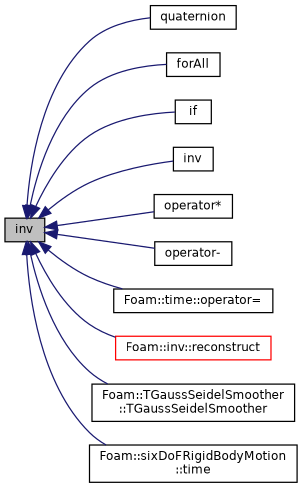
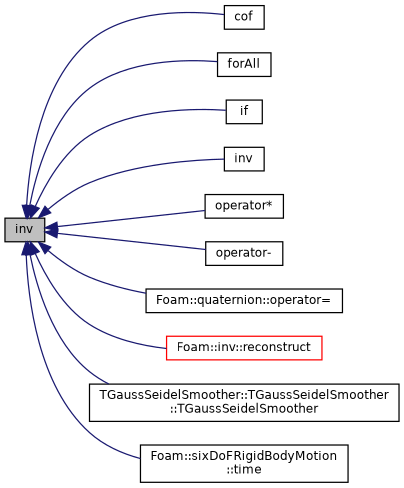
node "quaternion": label "quaternion" -> "cof"
node "Foam::time::operator=": label "Foam::time::operator=" -> "Foam::quaternion::operator="
node "Foam::TGaussSeidelSmoother ::TGaussSeidelSmoother": label "Foam::TGaussSeidelSmoother ::TGaussSeidelSmoother" -> "TGaussSeidelSmoother::TGaussSeidelSmoother ::TGaussSeidelSmoother"
